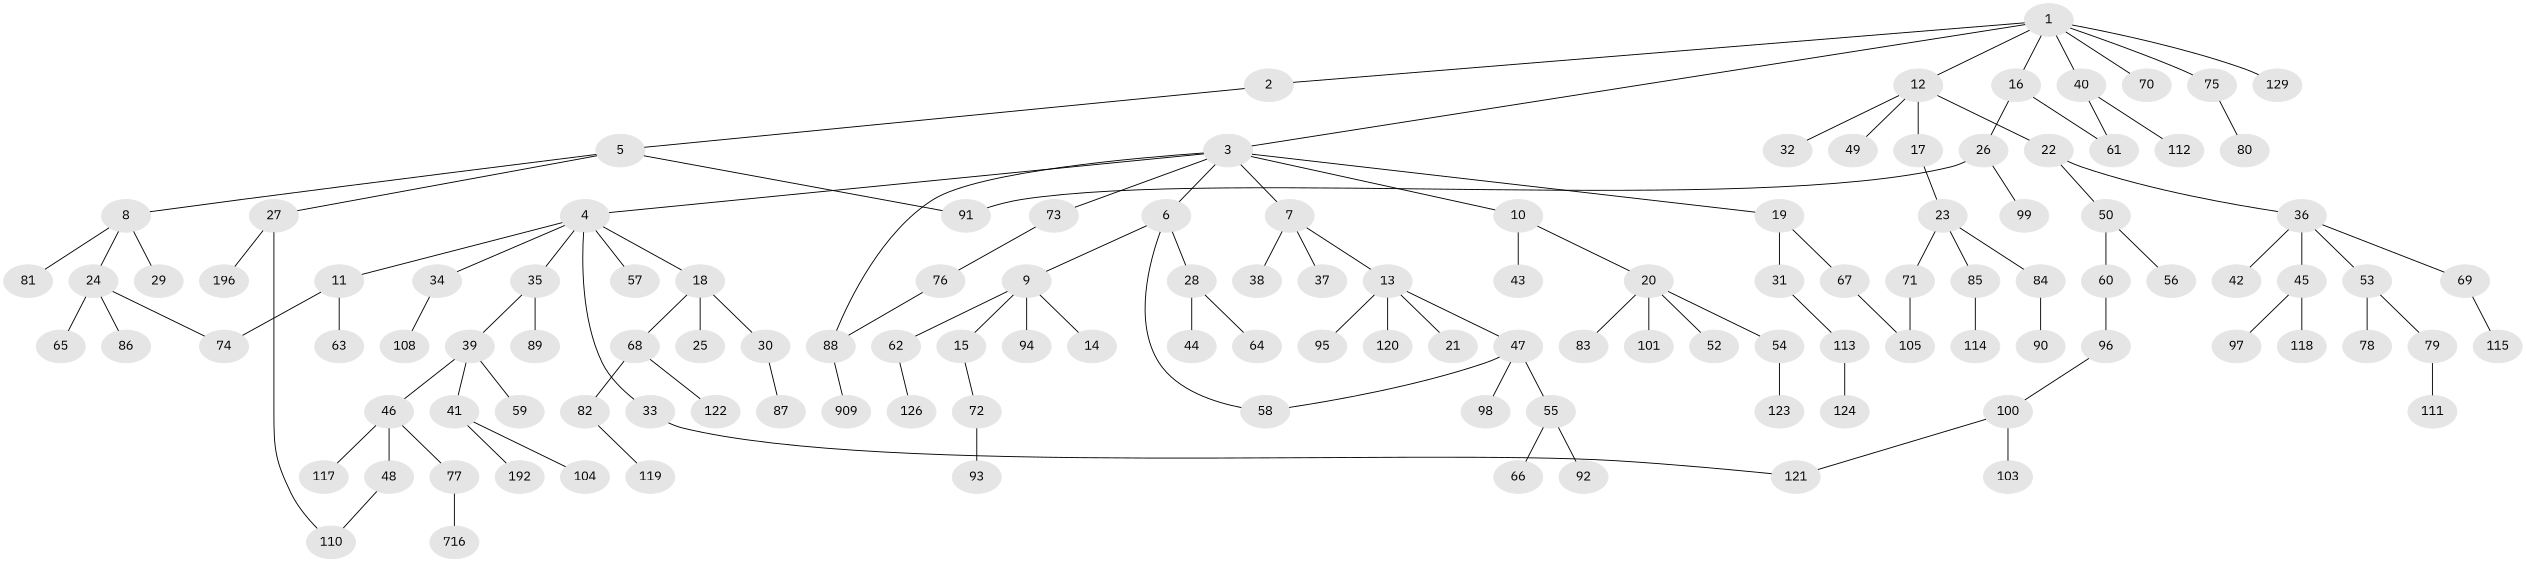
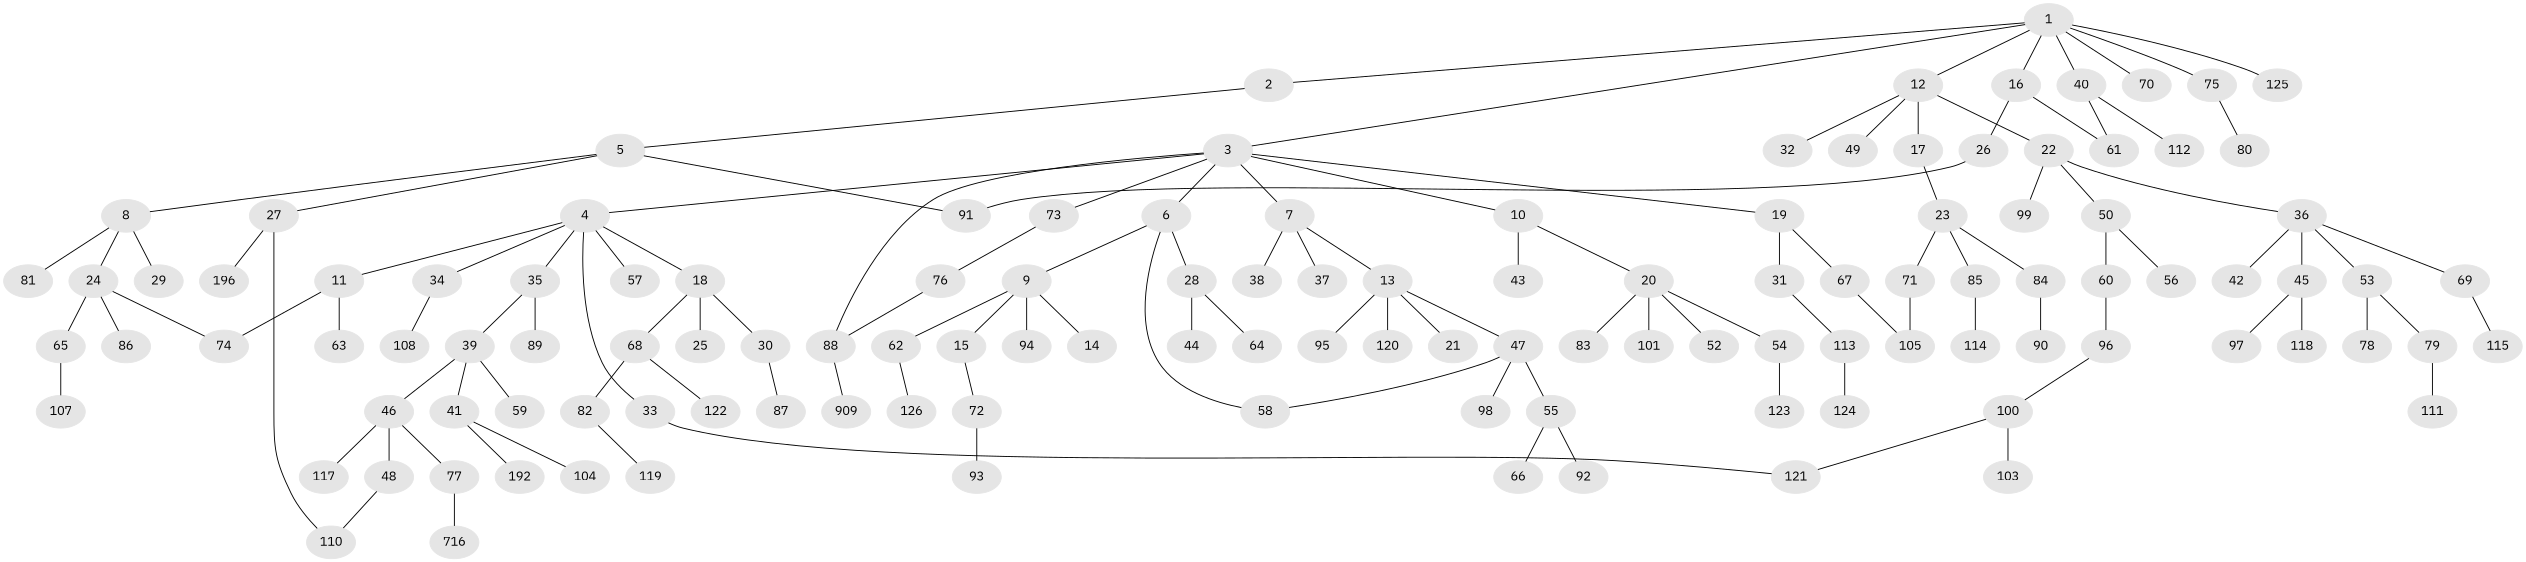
node "129": label "129" -> "125"
edge "26" -- "99": now "22" -- "99"
node "107": added
